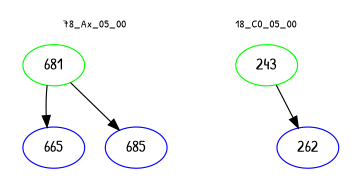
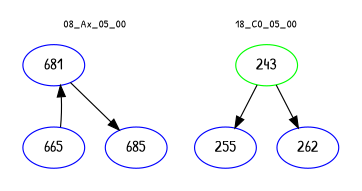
cluster "78_Ax_05_00": label "78_Ax_05_00" -> "08_Ax_05_00"
node "681": color green -> blue
edge "681" -> "665": reversed
node "255": added
